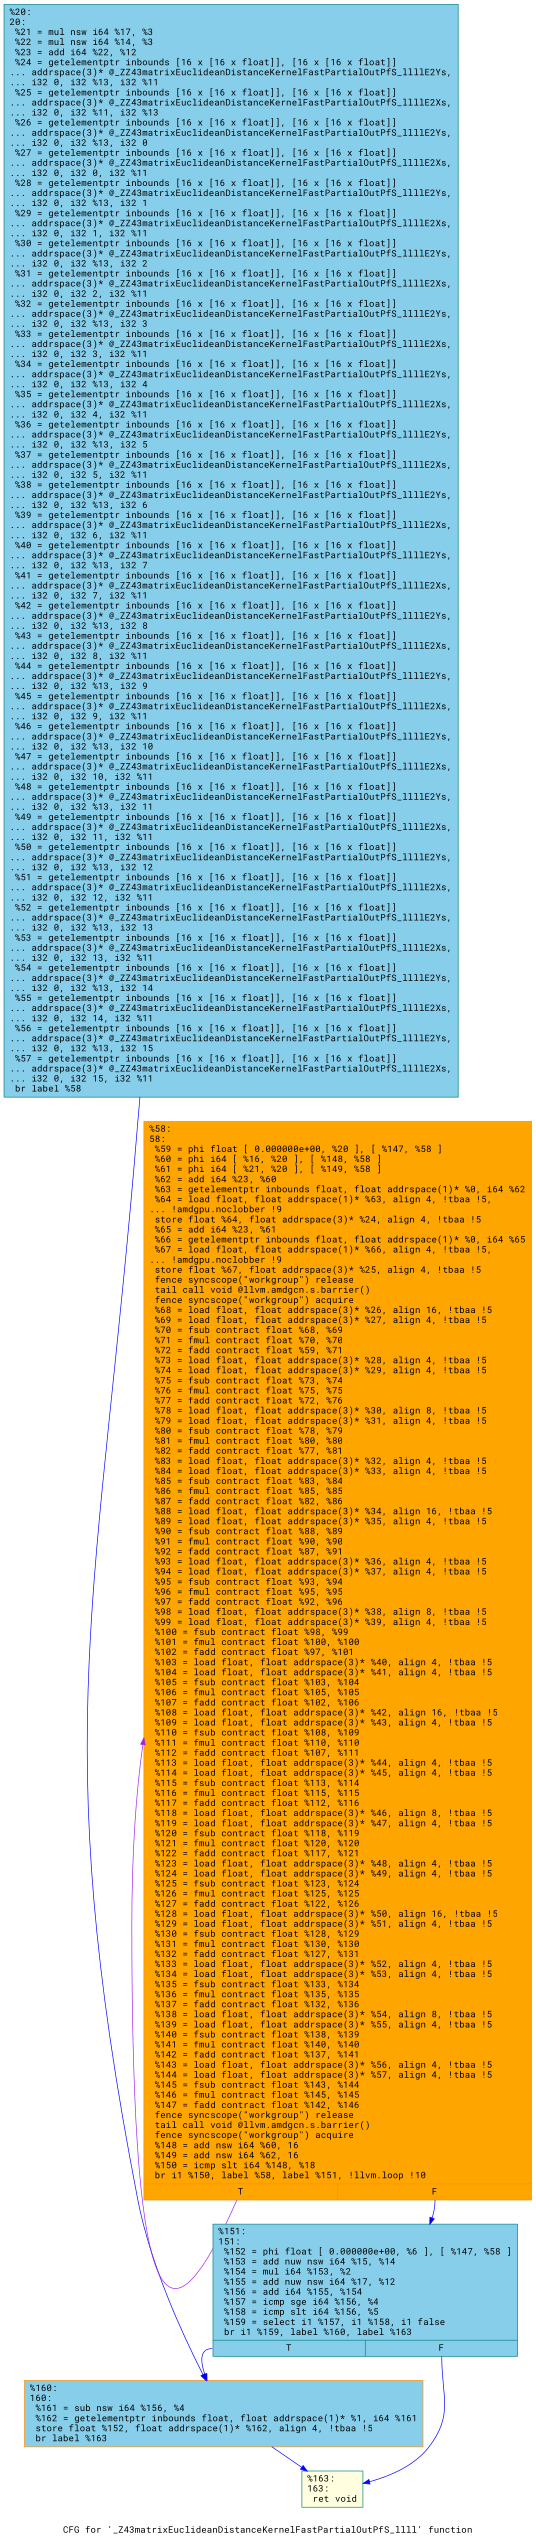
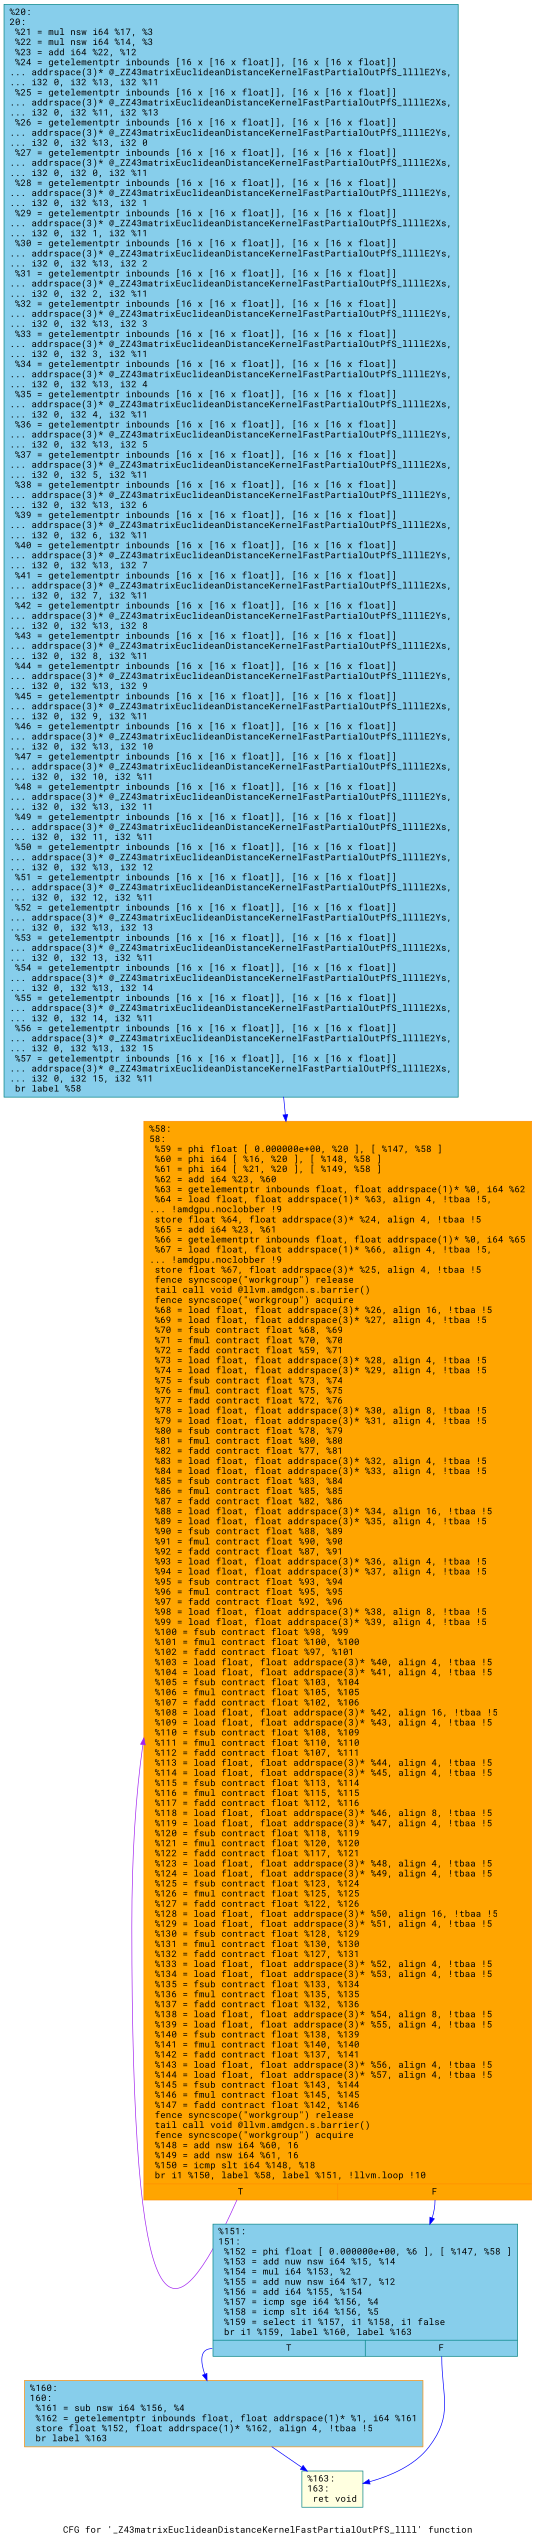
edge "%20:" -> "%160:": now "%20:" -> "%58:"
node "%58:": text "%149 = add nsw i64 %62, 16" -> "%149 = add nsw i64 %61, 16"
